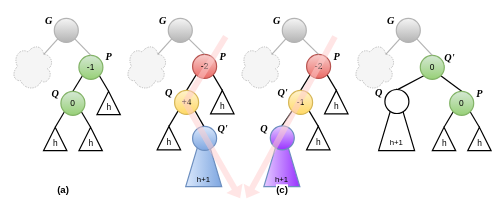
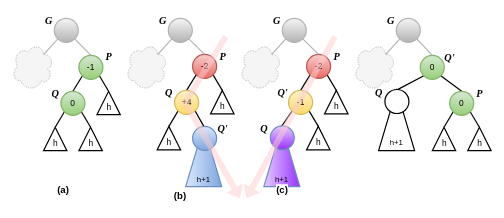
node "(b)": added
